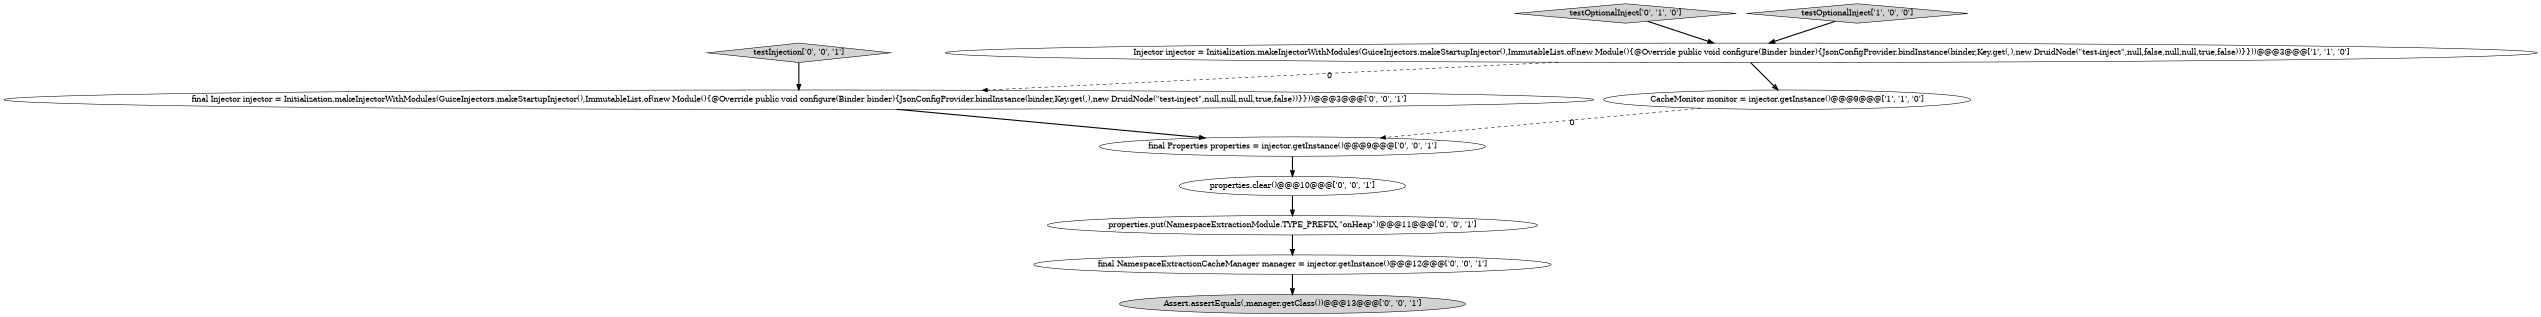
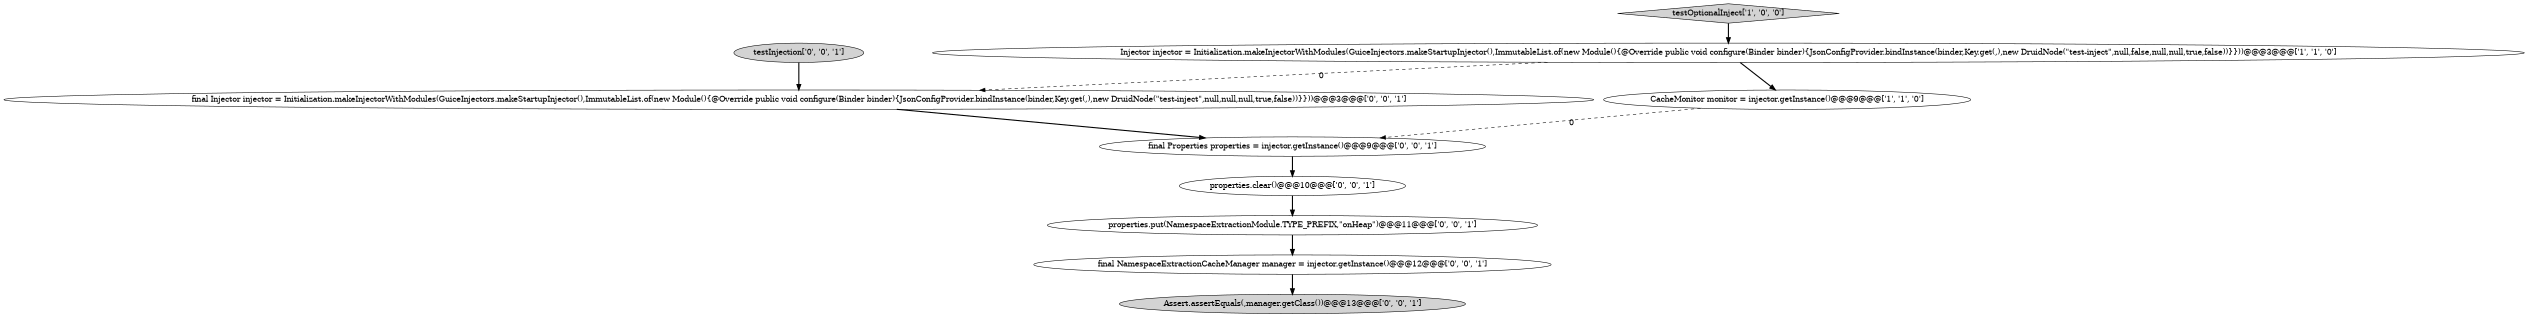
node "testOptionalInject['0', '1', '0']": removed
node "testInjection['0', '0', '1']": shape diamond -> ellipse
